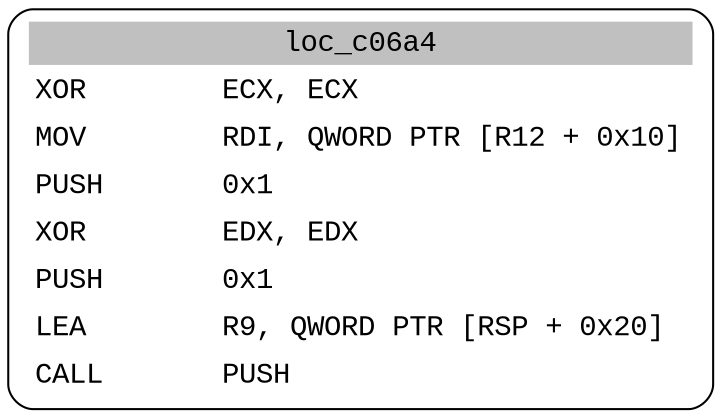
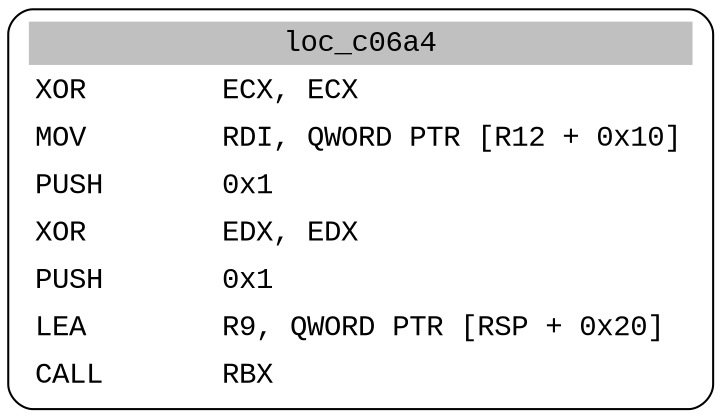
node "loc_c06a4": text "CALL       PUSH" -> "CALL       RBX"
